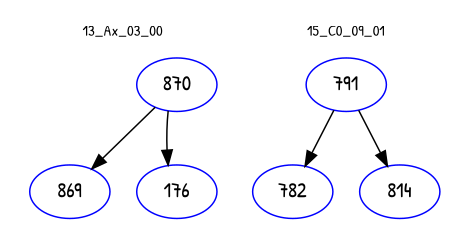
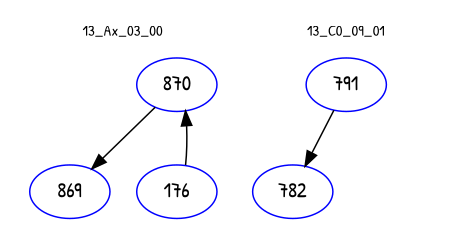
cluster "15_C0_09_01": label "15_C0_09_01" -> "13_C0_09_01"
edge "870" -> "176": reversed
node "814": removed
